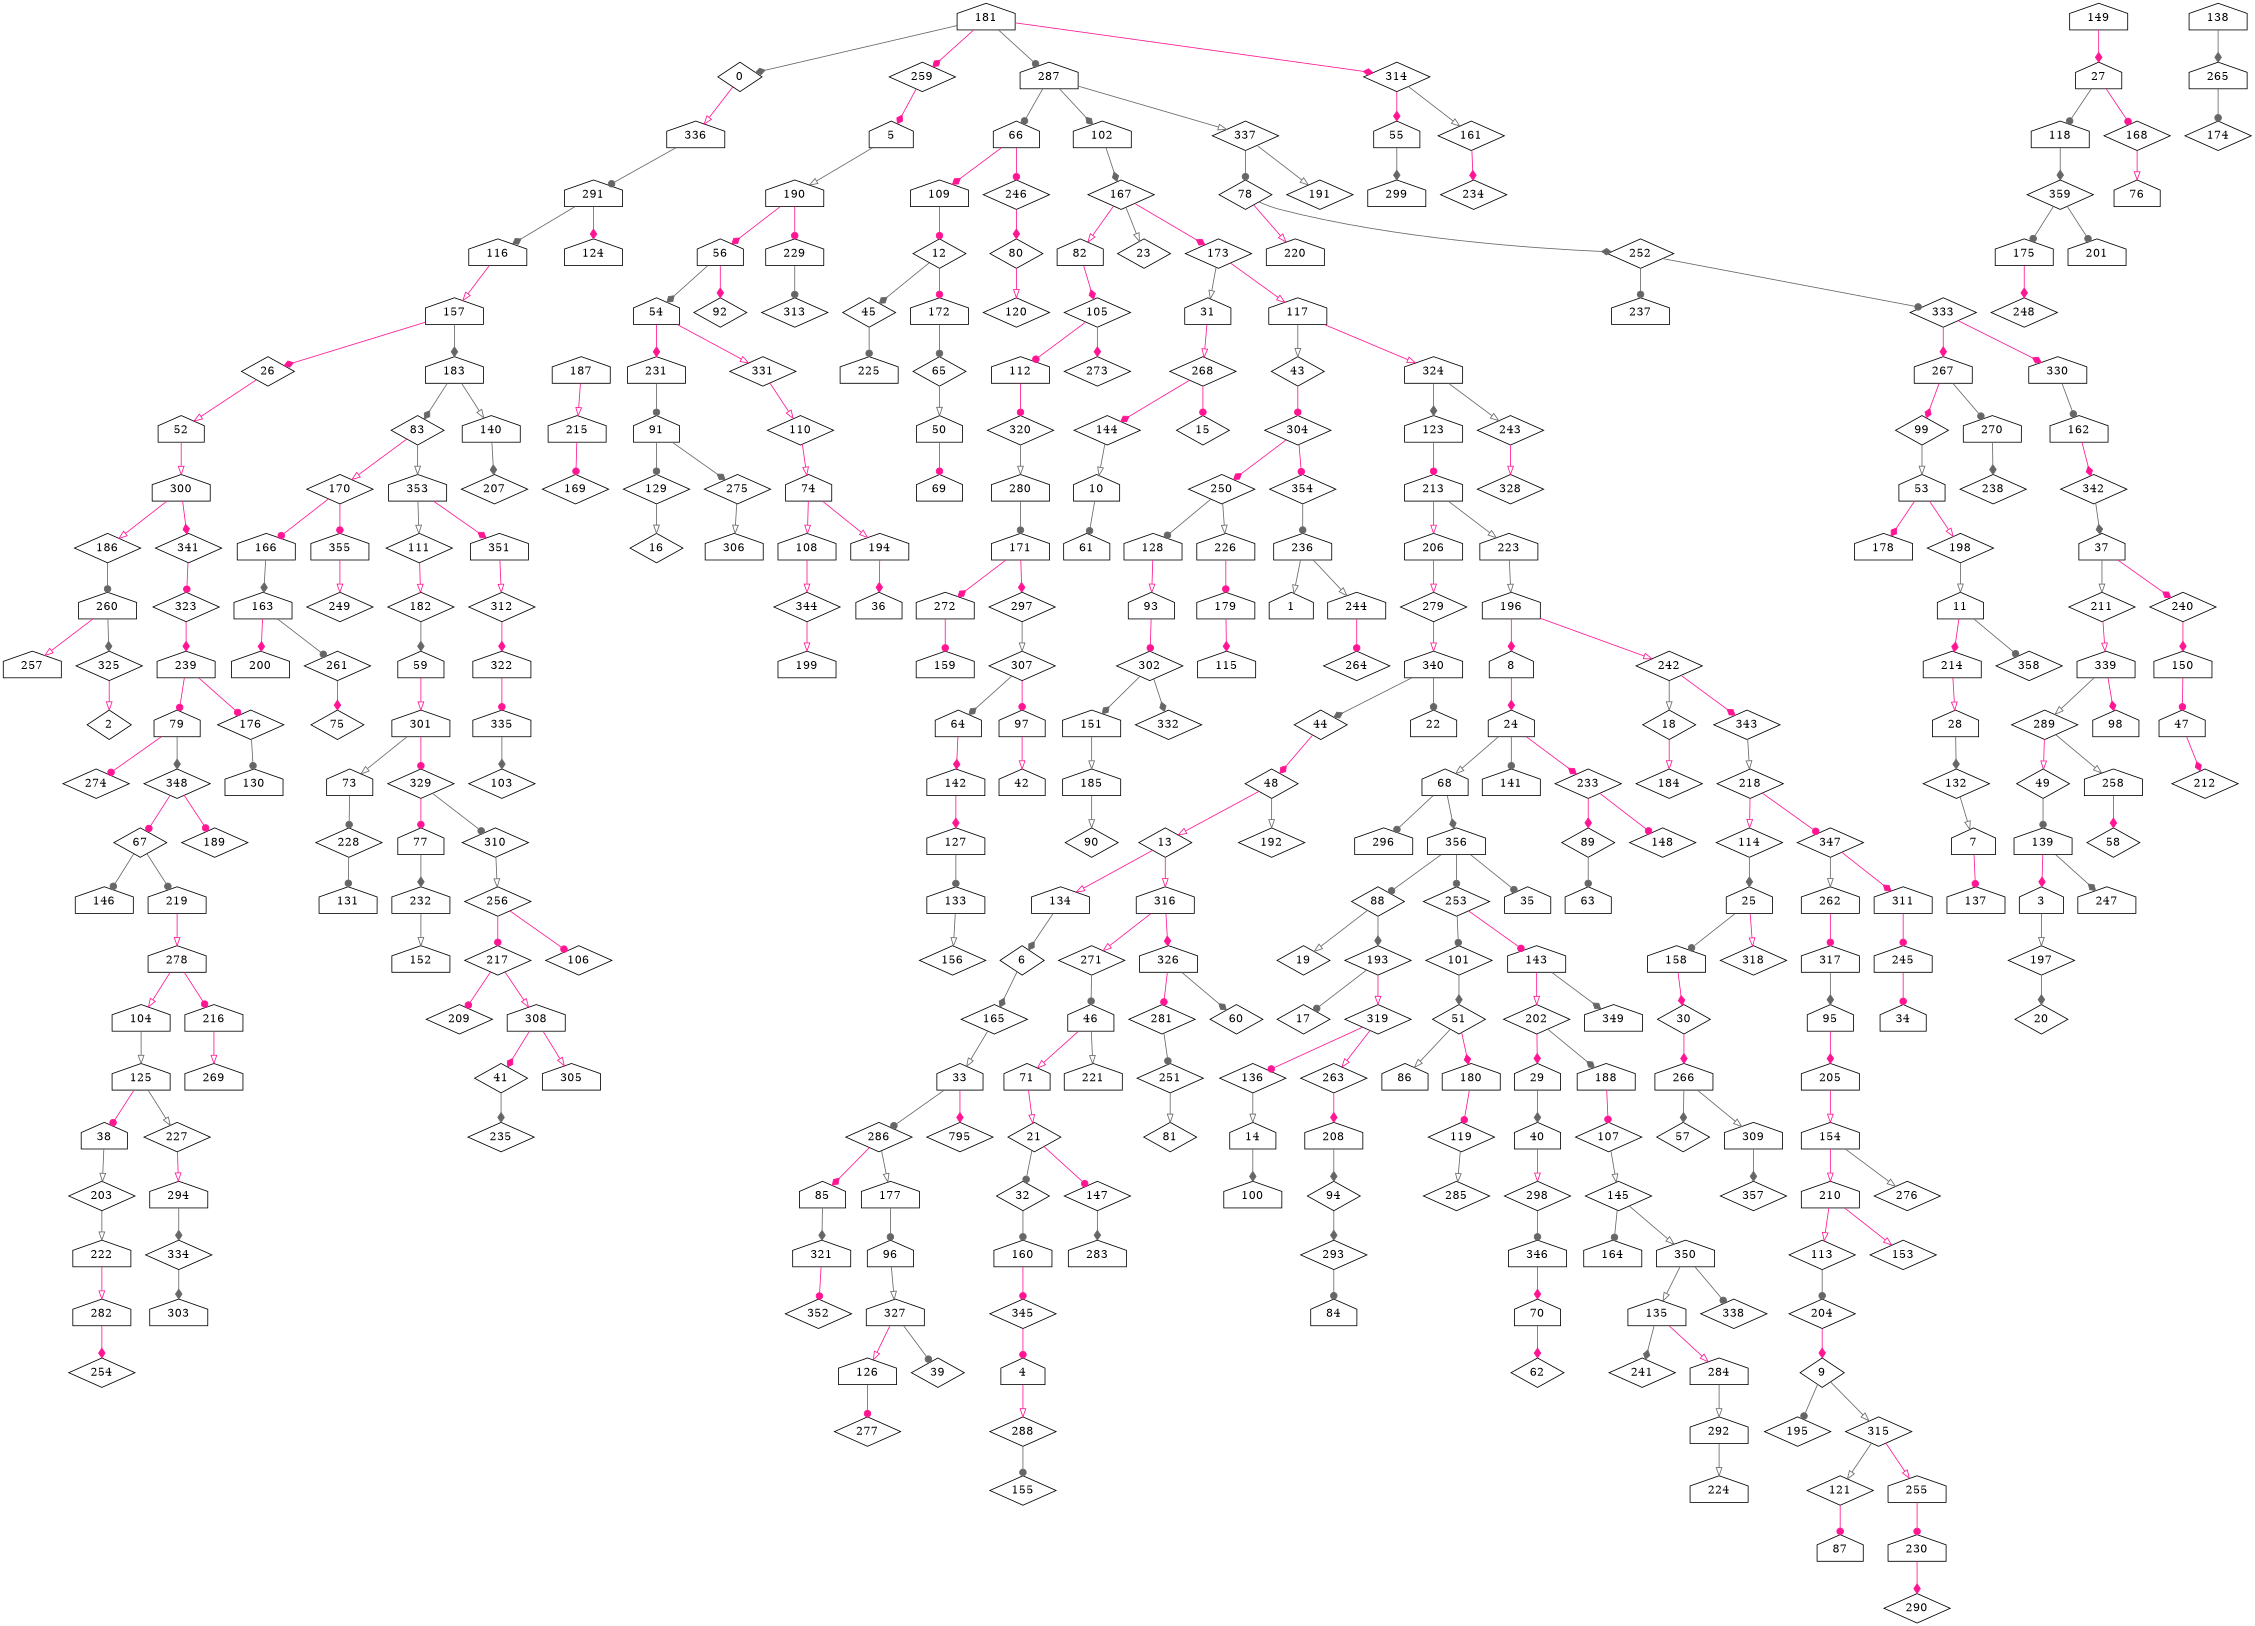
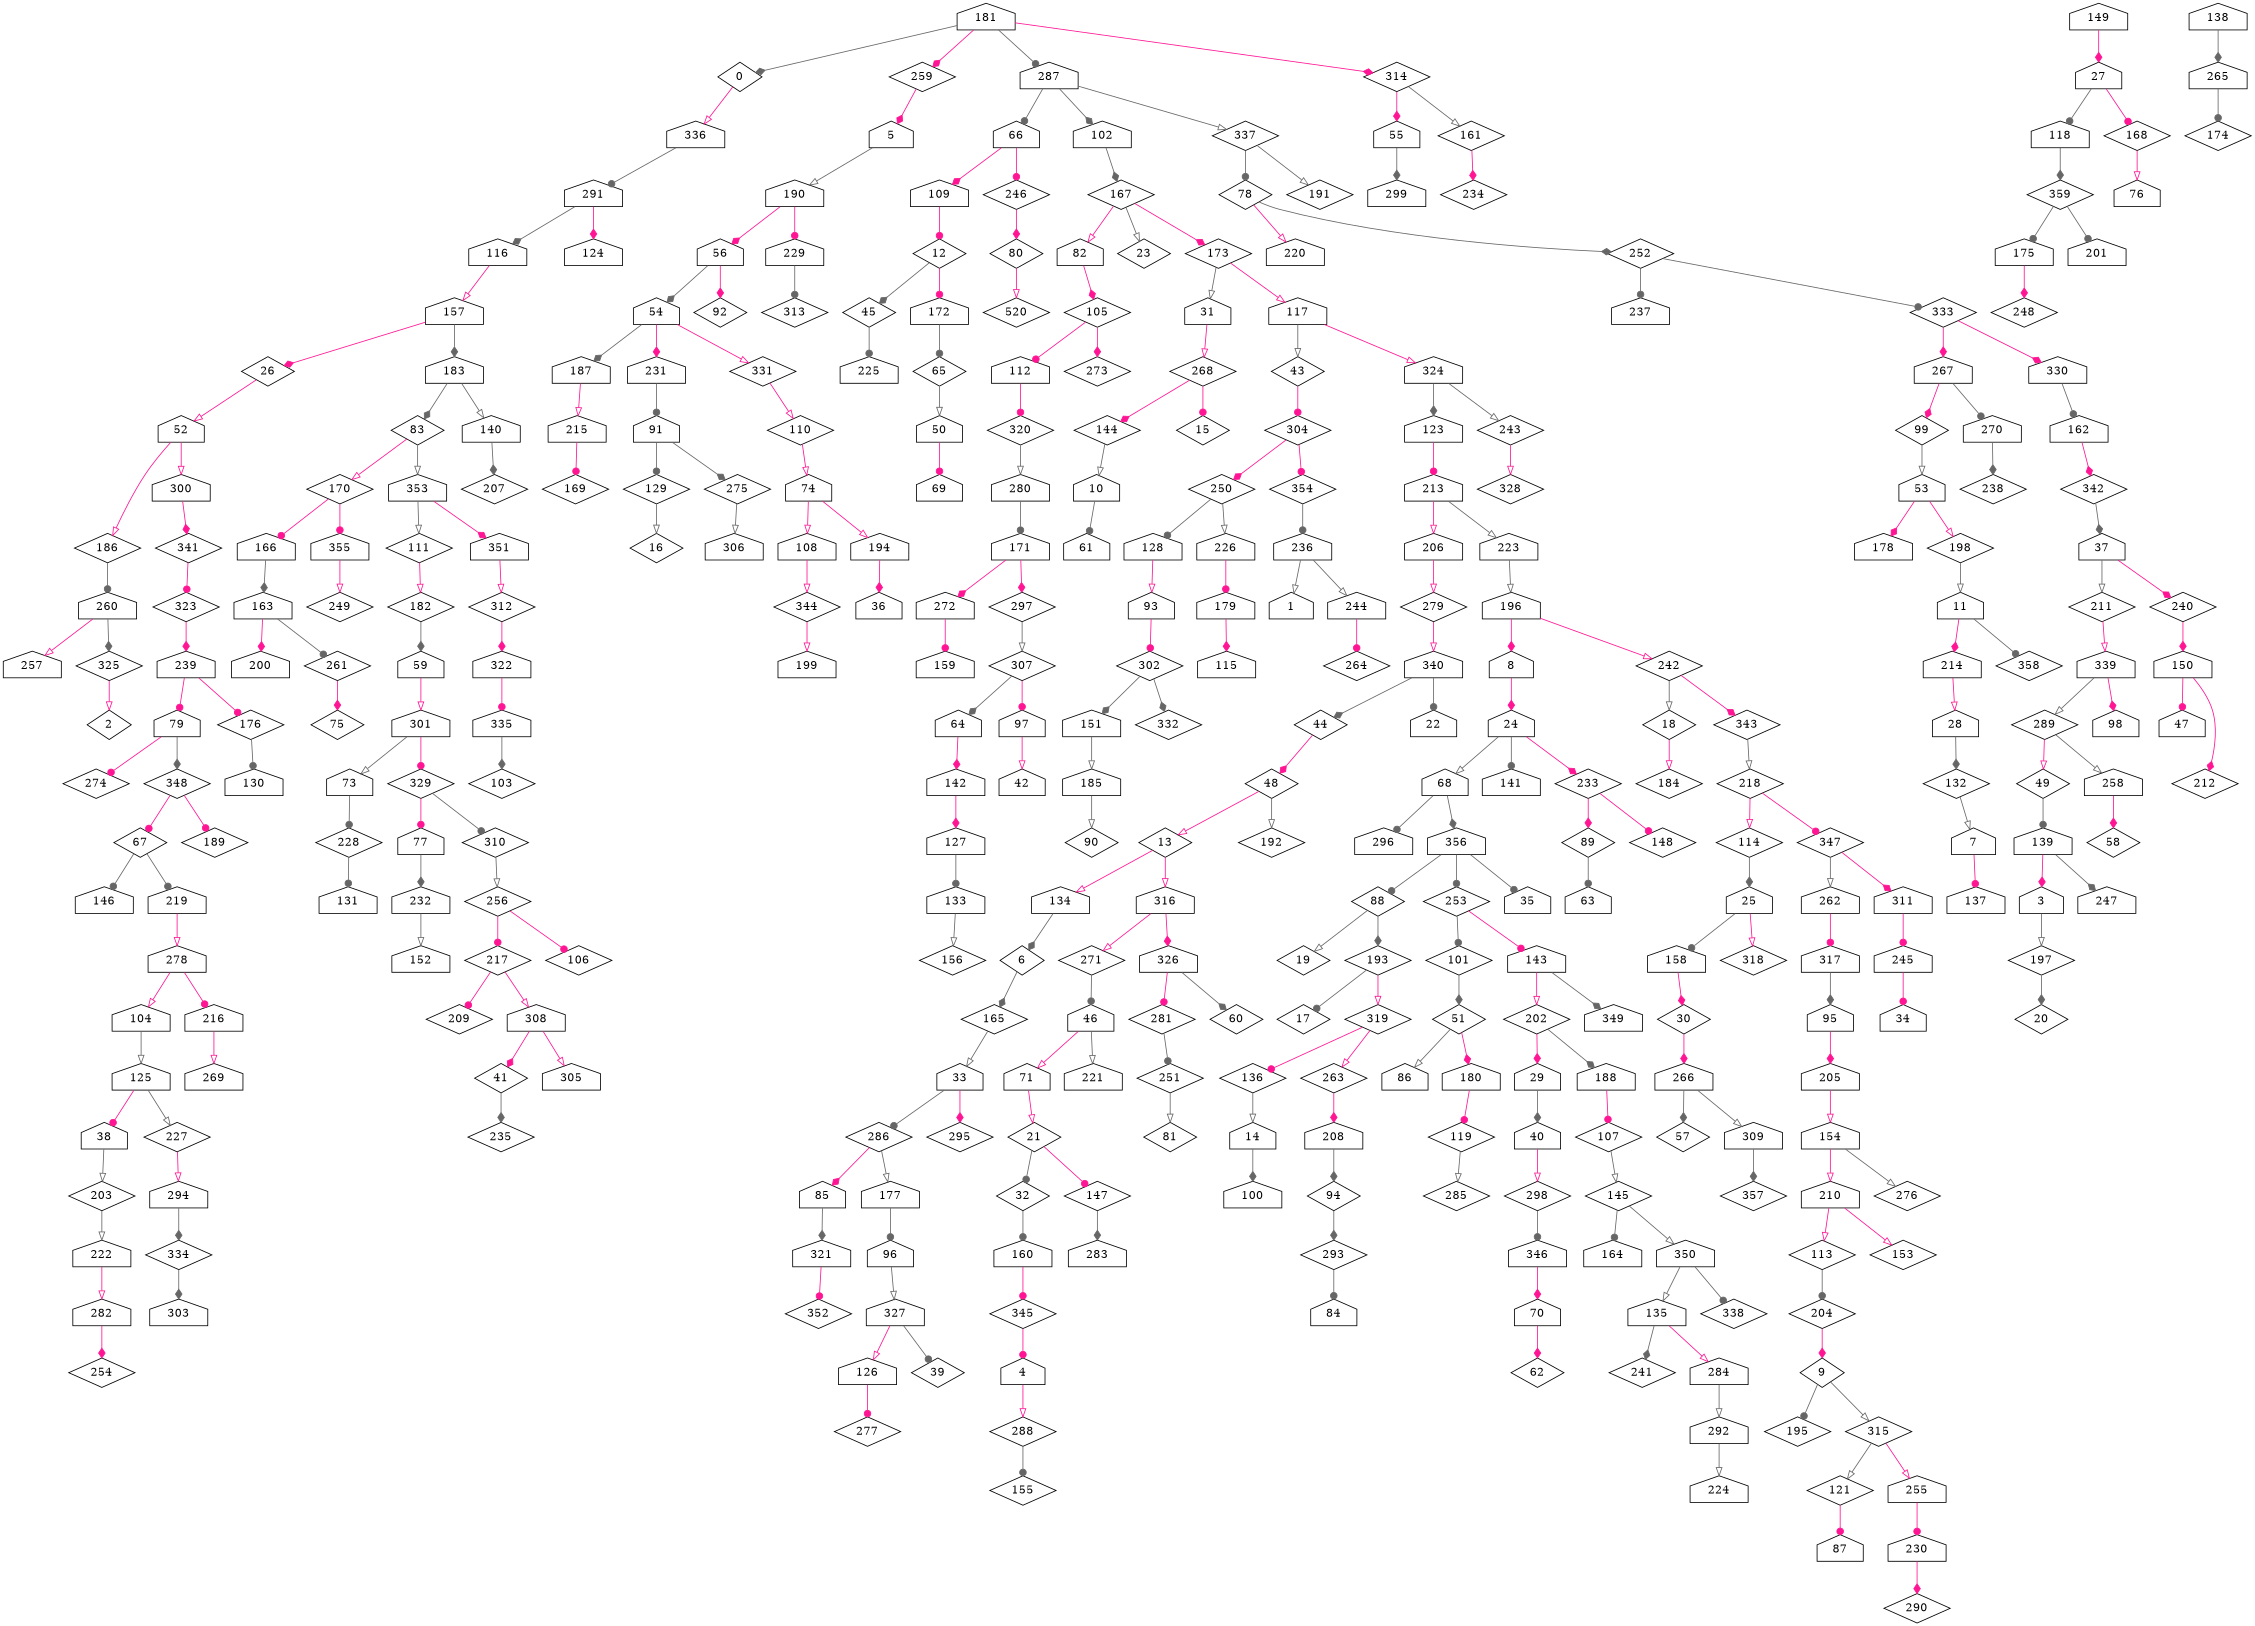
node "120": label "120" -> "520"
edge "54" -> "187": added
edge "300" -> "186": now "52" -> "186"
edge "47" -> "212": now "150" -> "212"
node "795": label "795" -> "295"
